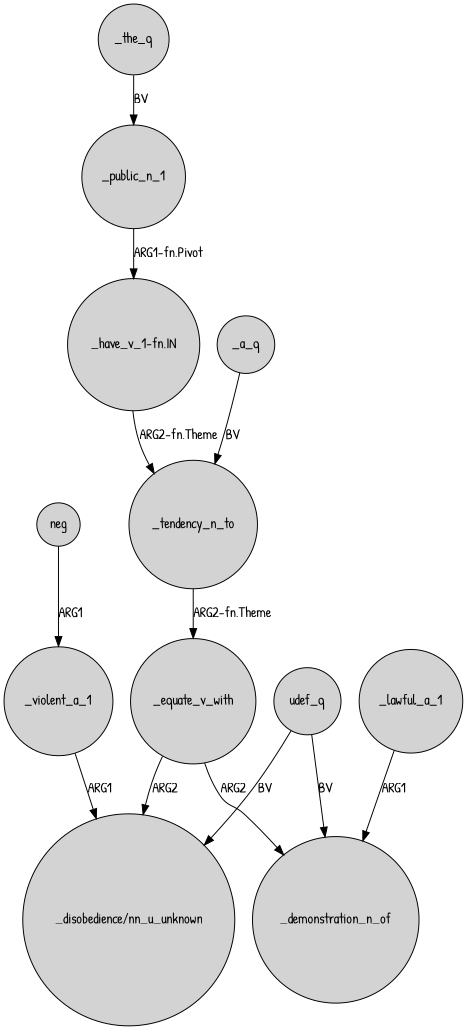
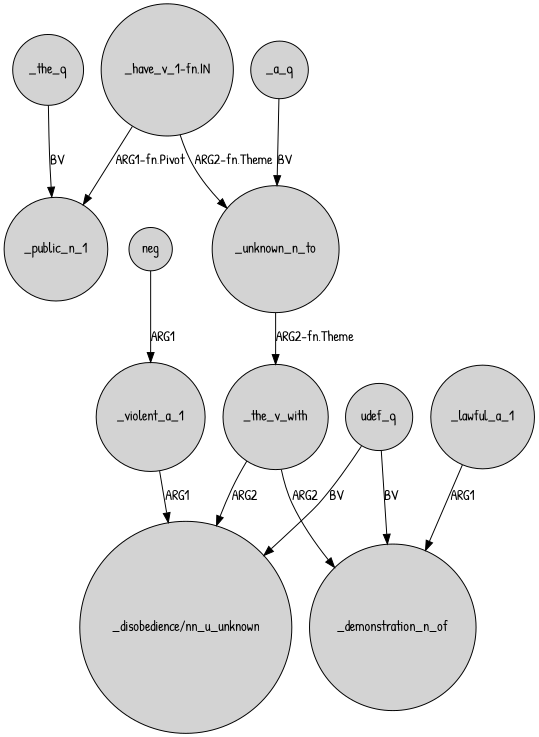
edge "_public_n_1" -> "_have_v_1-fn.IN": reversed
node "_tendency_n_to": label "_tendency_n_to" -> "_unknown_n_to"
node "_equate_v_with": label "_equate_v_with" -> "_the_v_with"
